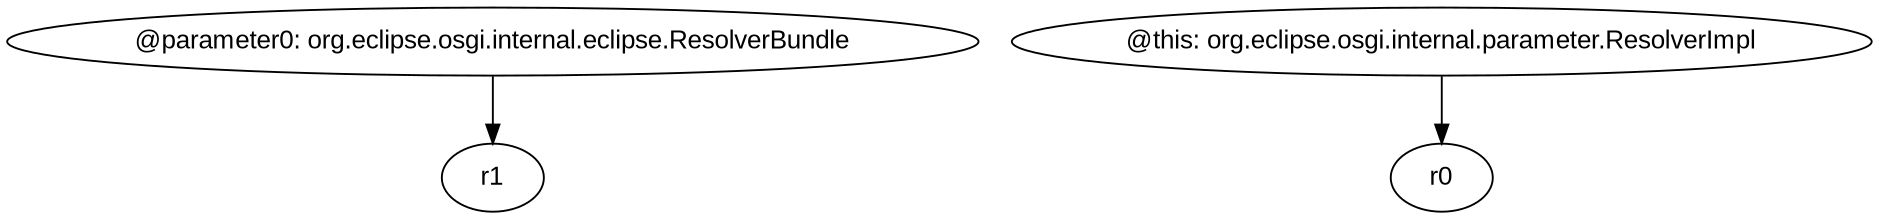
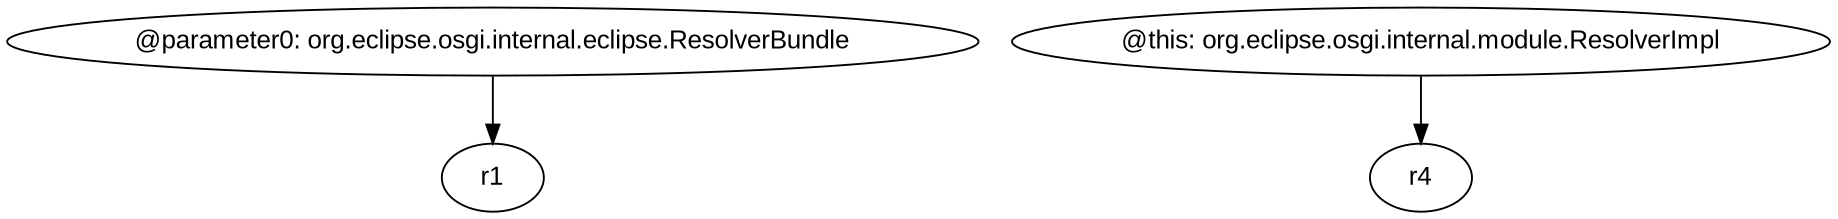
node "@this: org.eclipse.osgi.internal.parameter.ResolverImpl": label "@this: org.eclipse.osgi.internal.parameter.ResolverImpl" -> "@this: org.eclipse.osgi.internal.module.ResolverImpl"
node "r0": label "r0" -> "r4"
